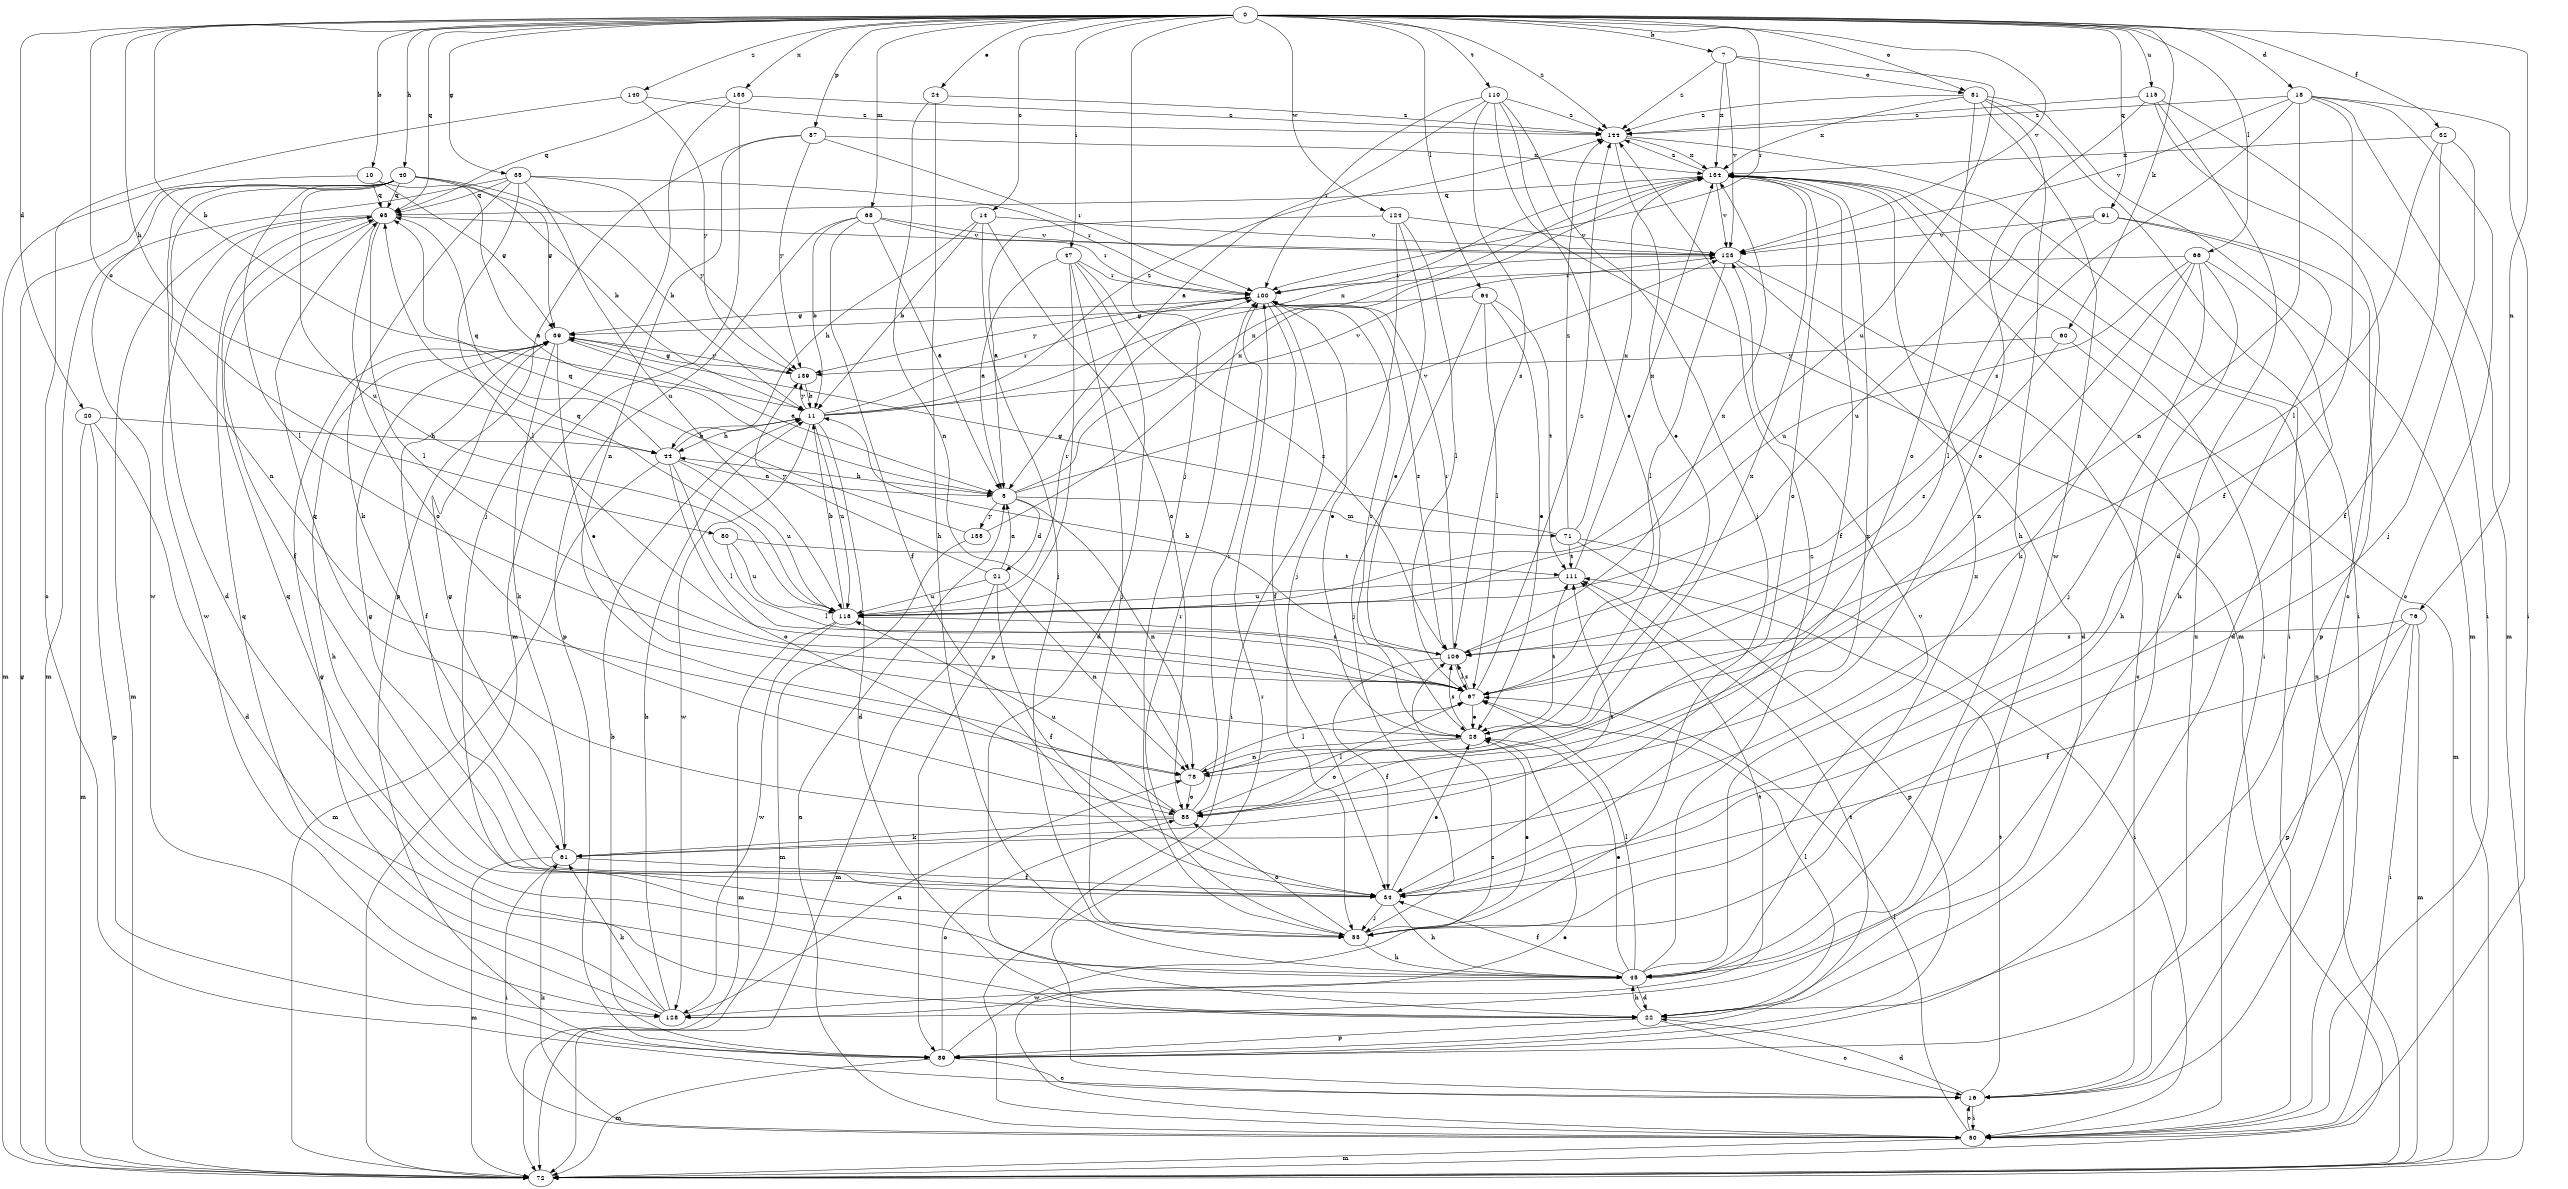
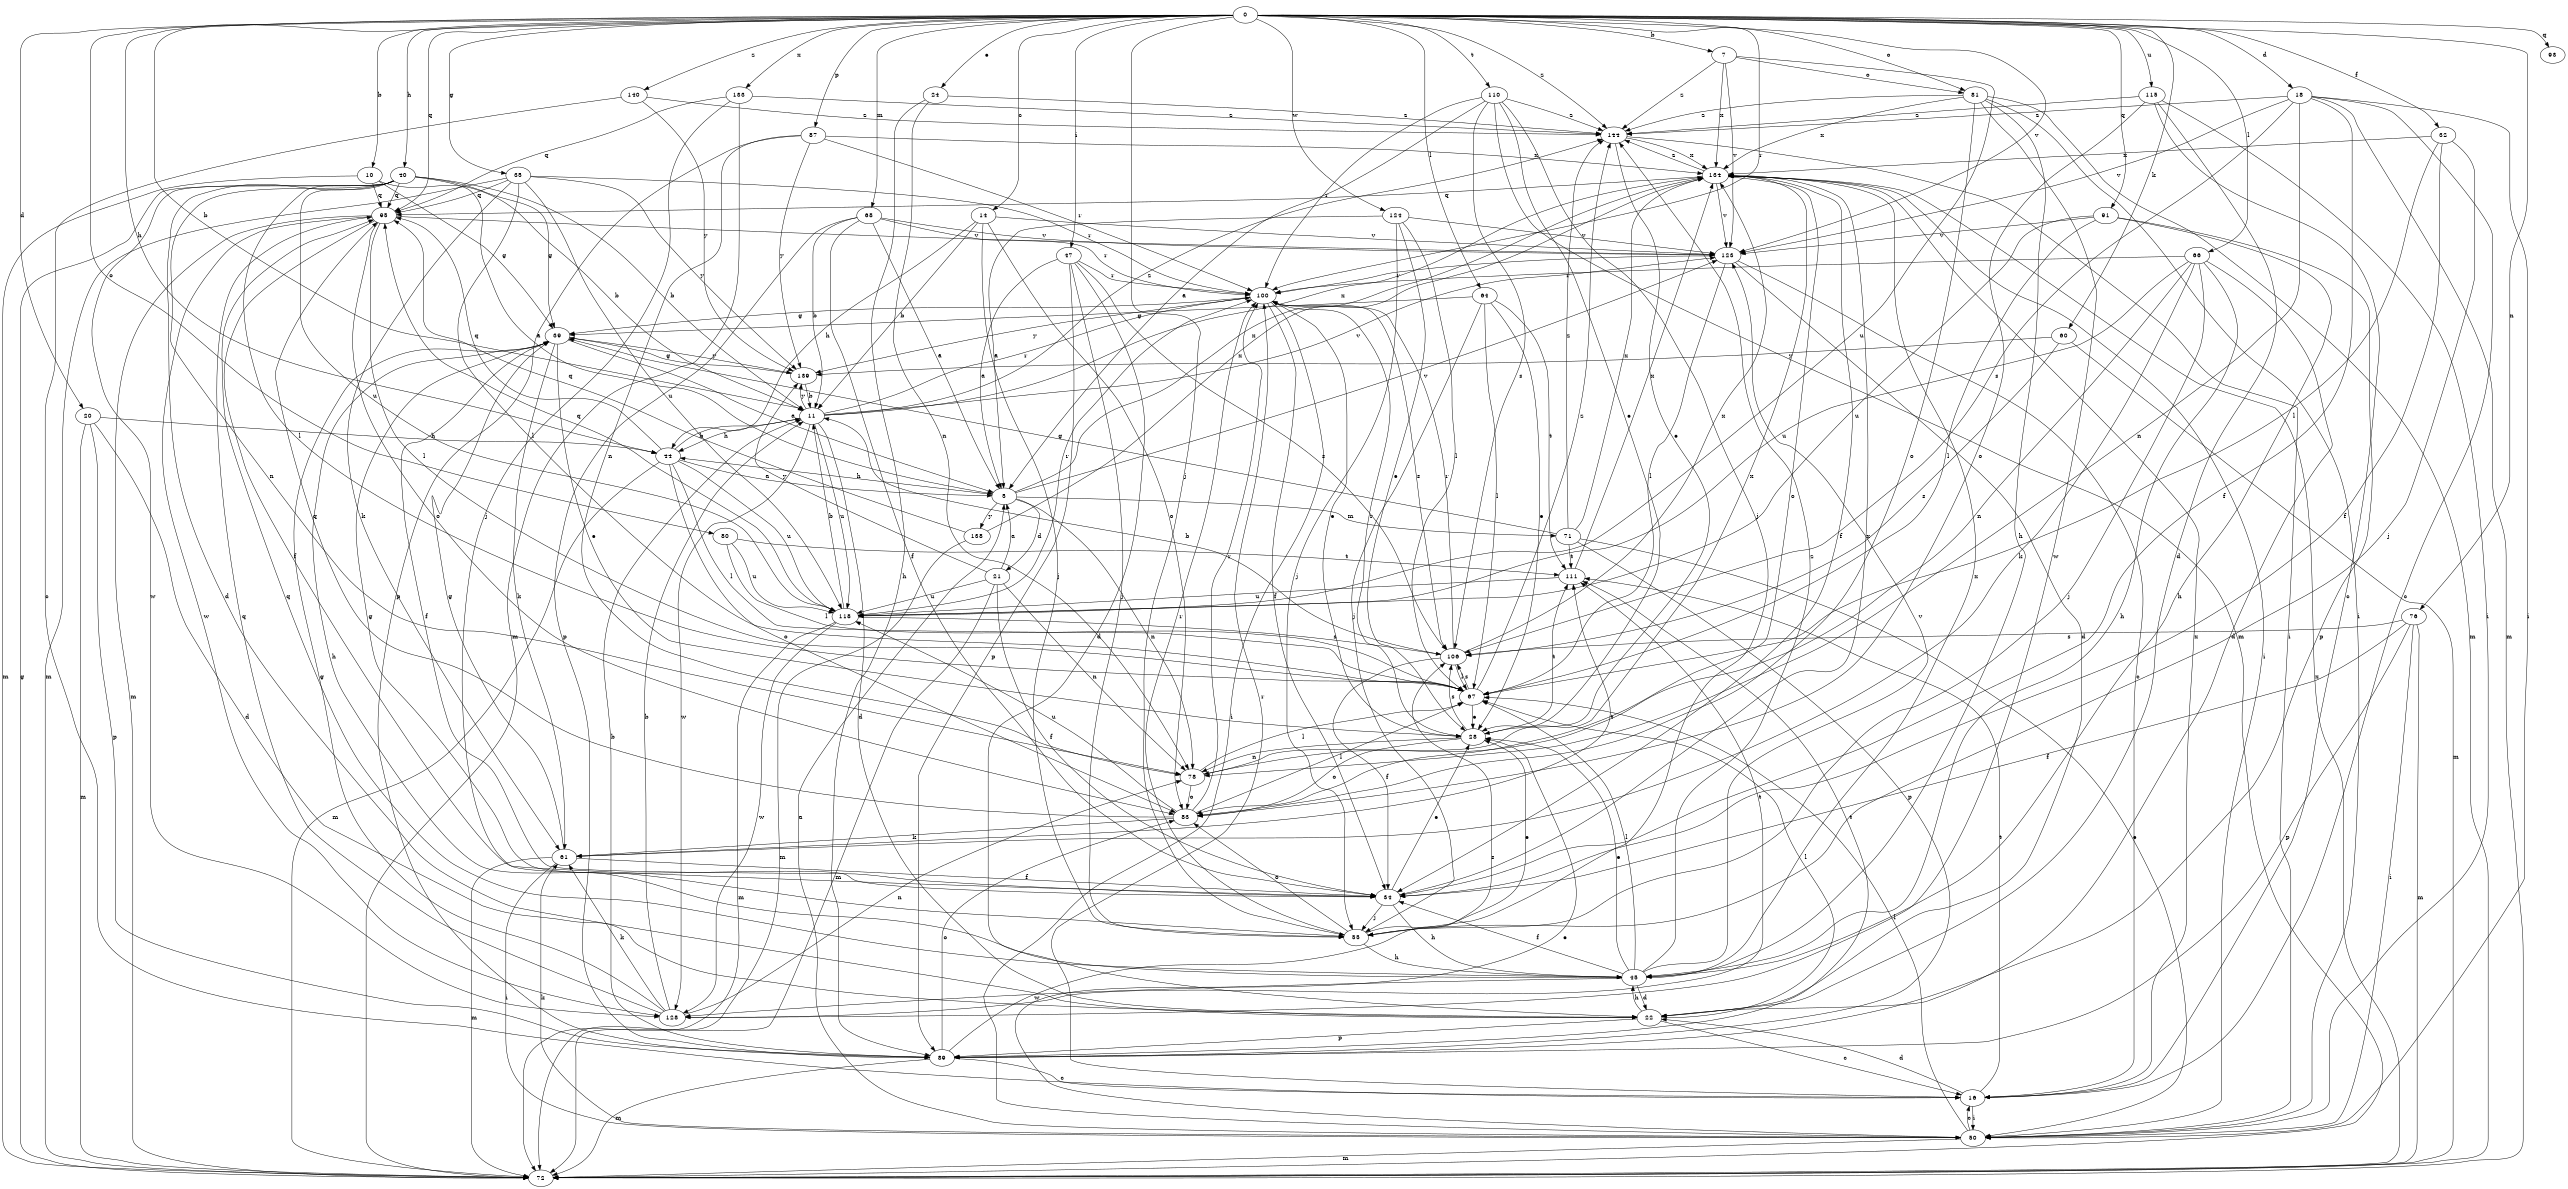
node "93": added
edge "24" -> "45": now "24" -> "89"
edge "71" -> "50": label "i" -> "e"
